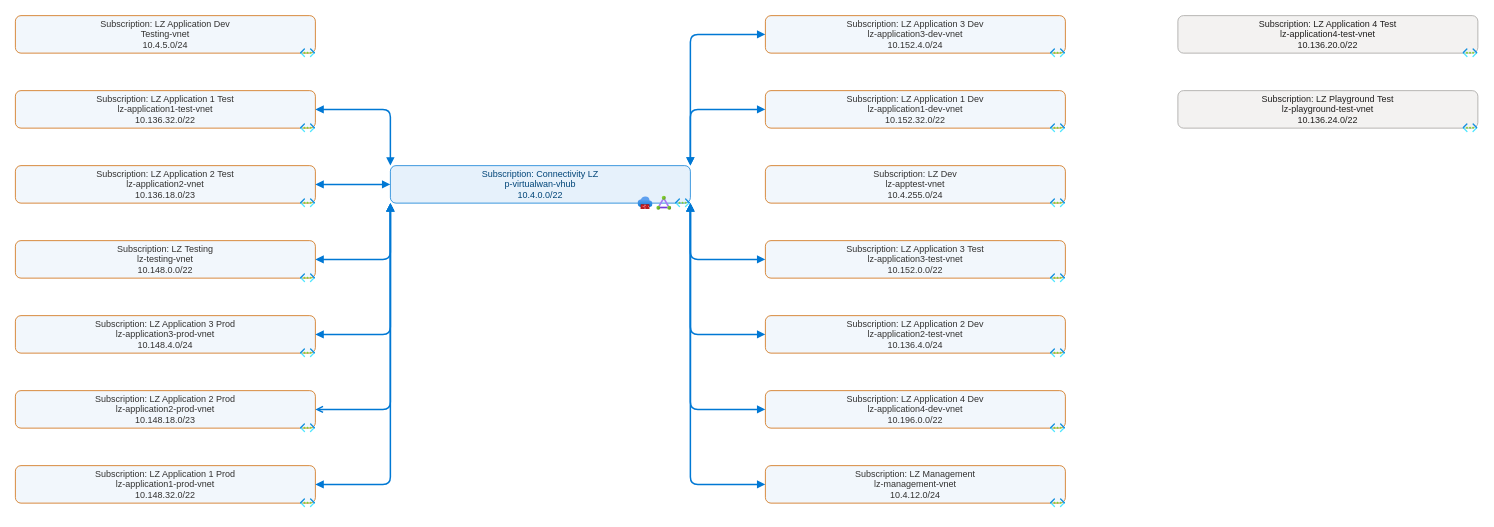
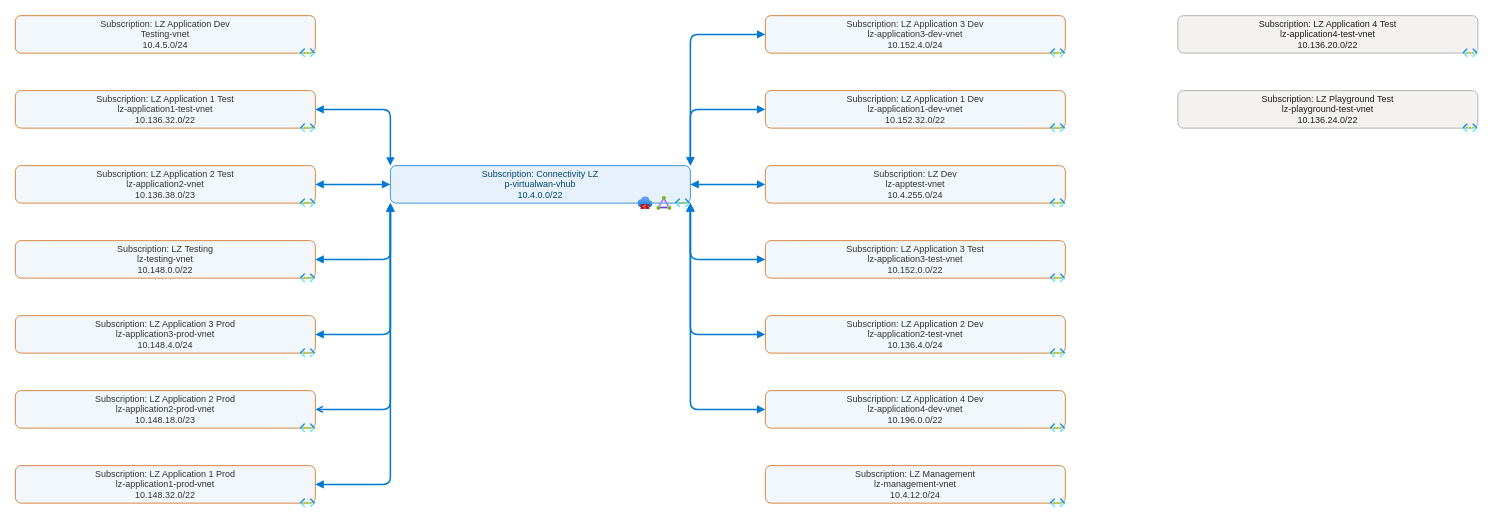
node "Subscription: LZ Application 2 Test lz-application2-vnet 10.136.18.0/23": label "Subscription: LZ Application 2 Test lz-application2-vnet 10.136.18.0/23" -> "Subscription: LZ Application 2 Test lz-application2-vnet 10.136.38.0/23"
edge "Subscription: Connectivity LZ p-virtualwan-vhub 10.4.0.0/22" -- "Subscription: LZ Dev lz-apptest-vnet 10.4.255.0/24": added
edge "Subscription: Connectivity LZ p-virtualwan-vhub 10.4.0.0/22" -- "Subscription: LZ Management lz-management-vnet 10.4.12.0/24": removed
